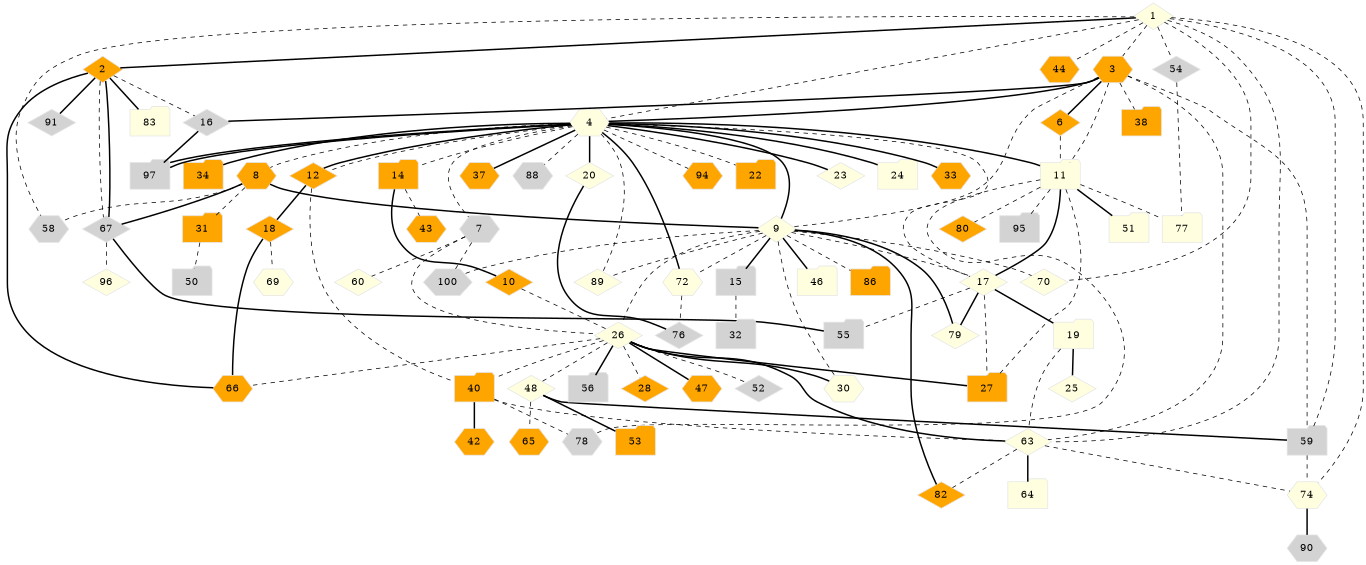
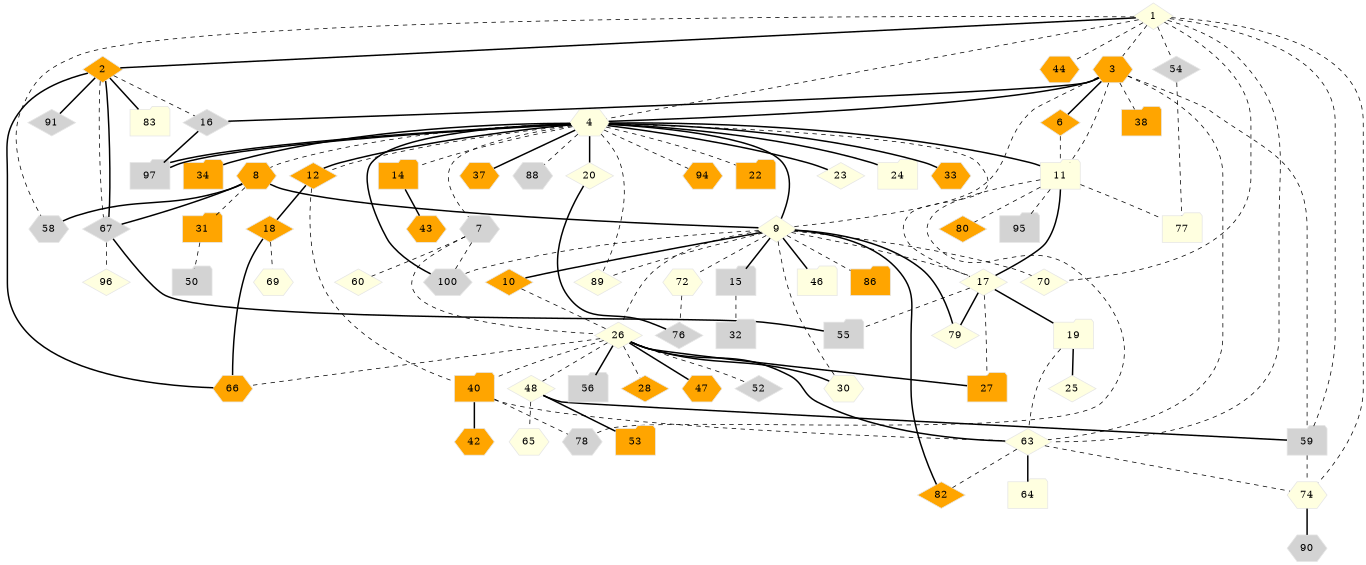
edge "4" -- "72": now "4" -- "100"
edge "8" -- "58": style dashed -> bold
edge "14" -- "43": style dashed -> bold
node "51": removed
edge "14" -- "10": now "9" -- "10"
edge "11" -- "27": removed
node "65": fillcolor orange -> lightyellow
